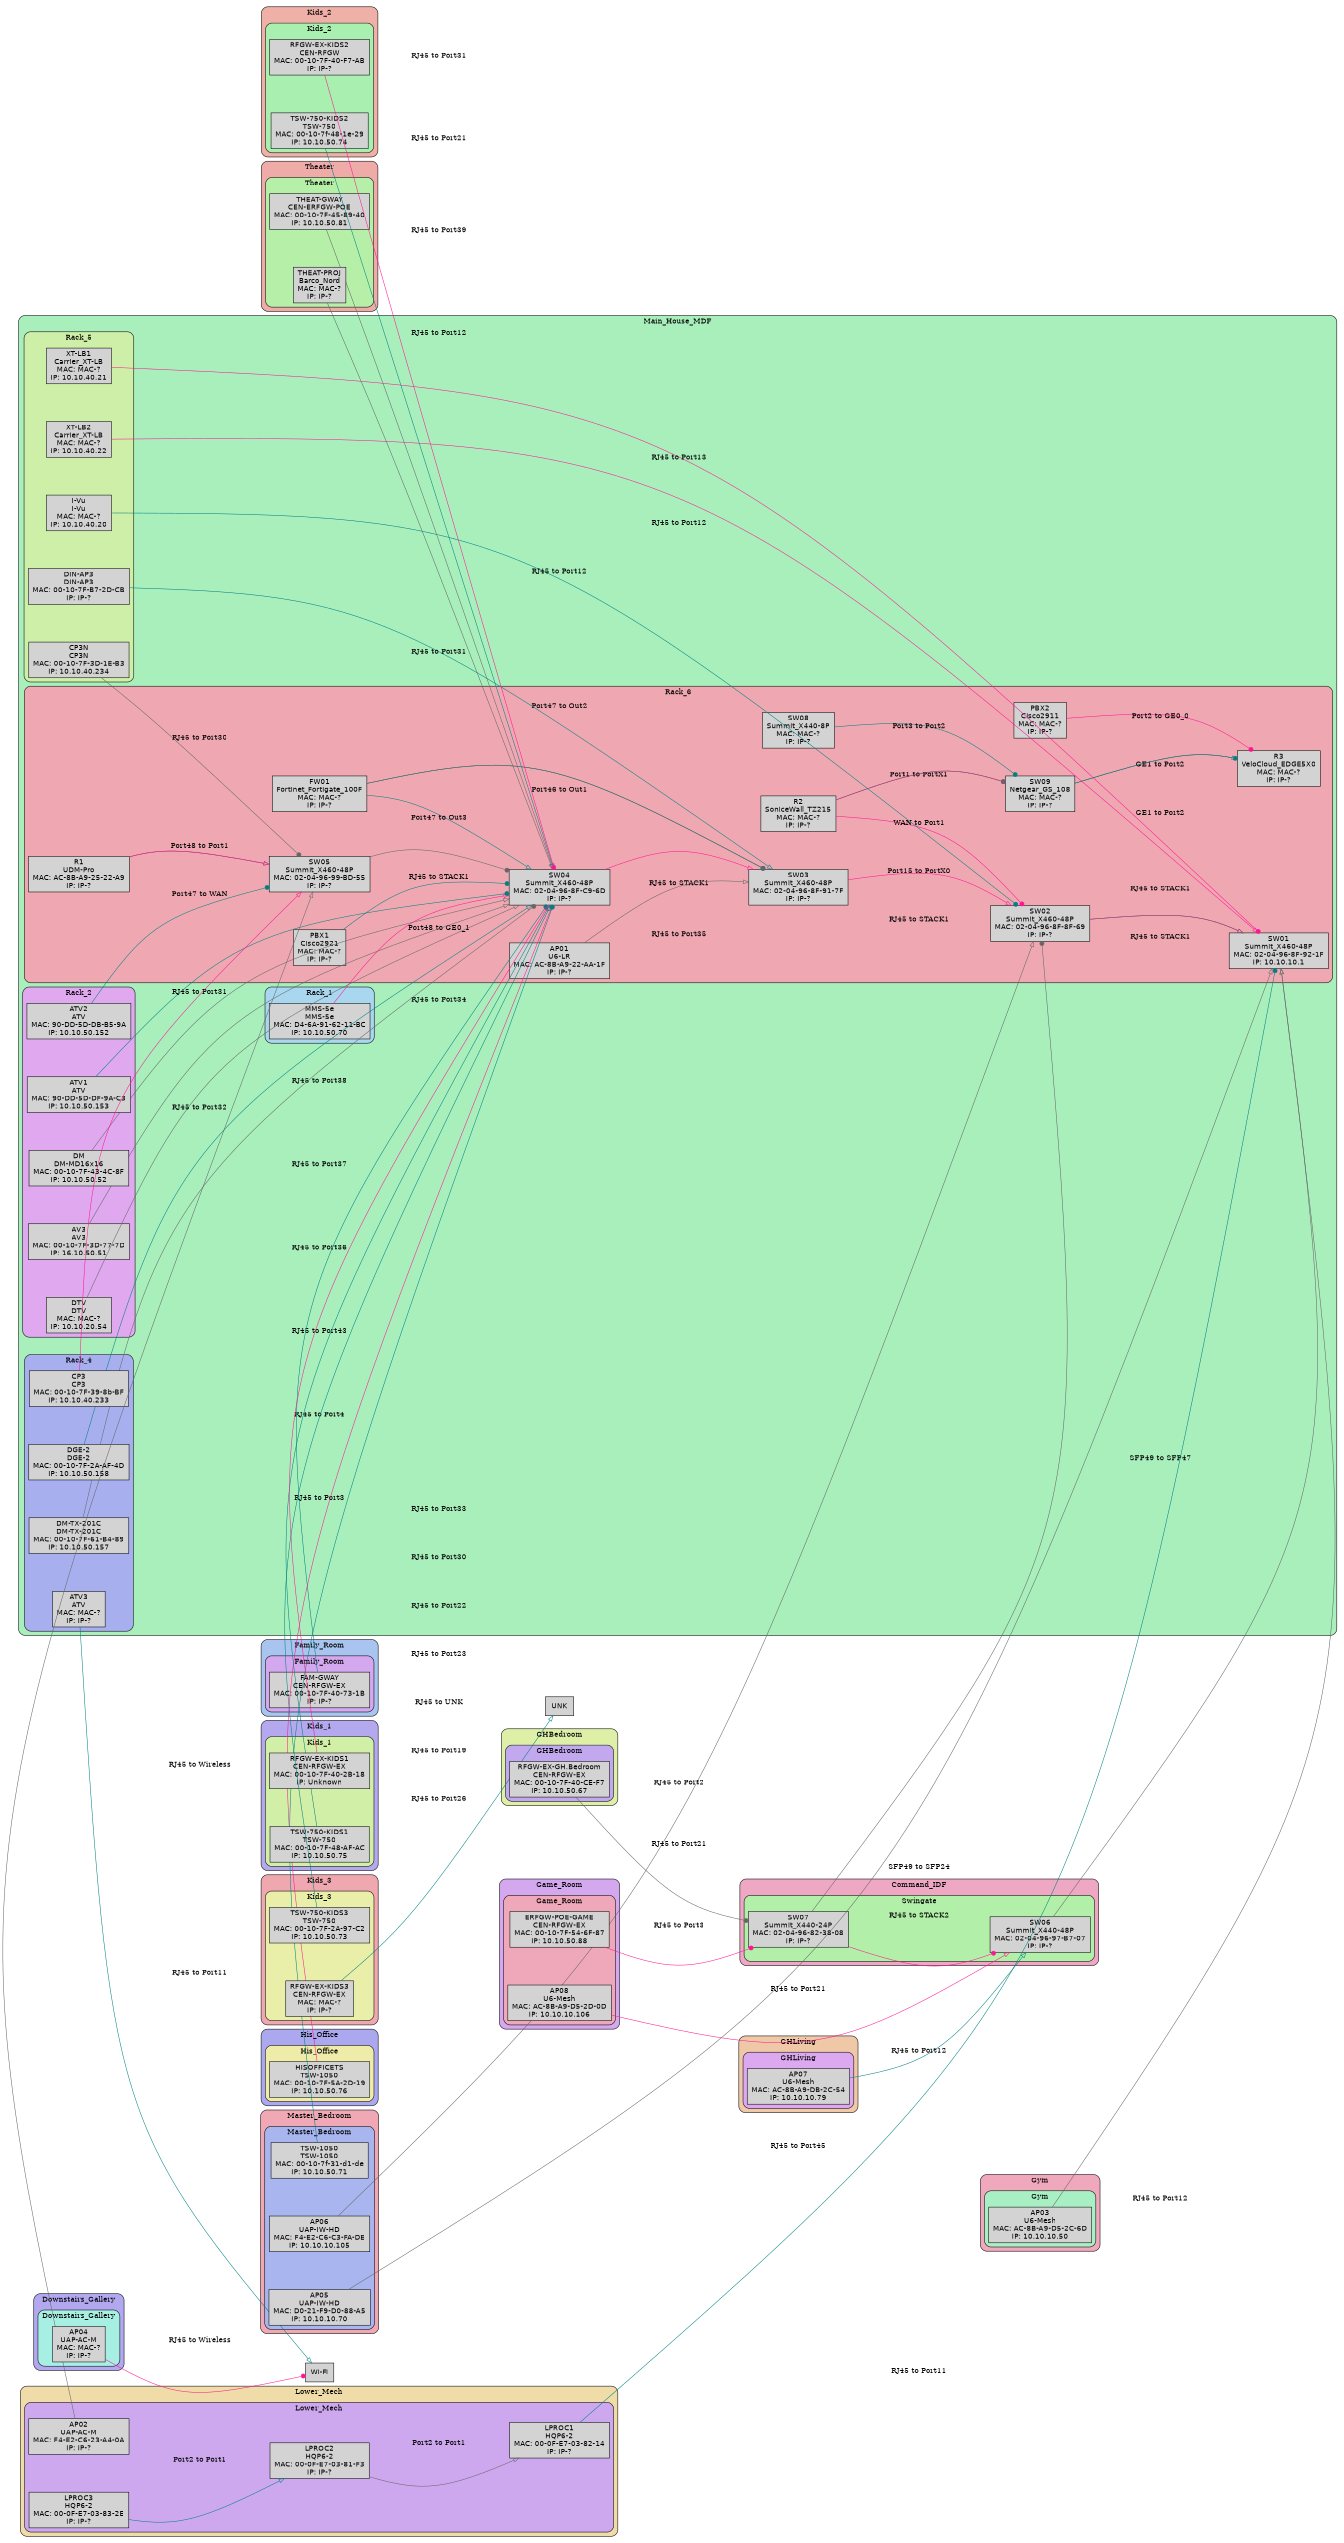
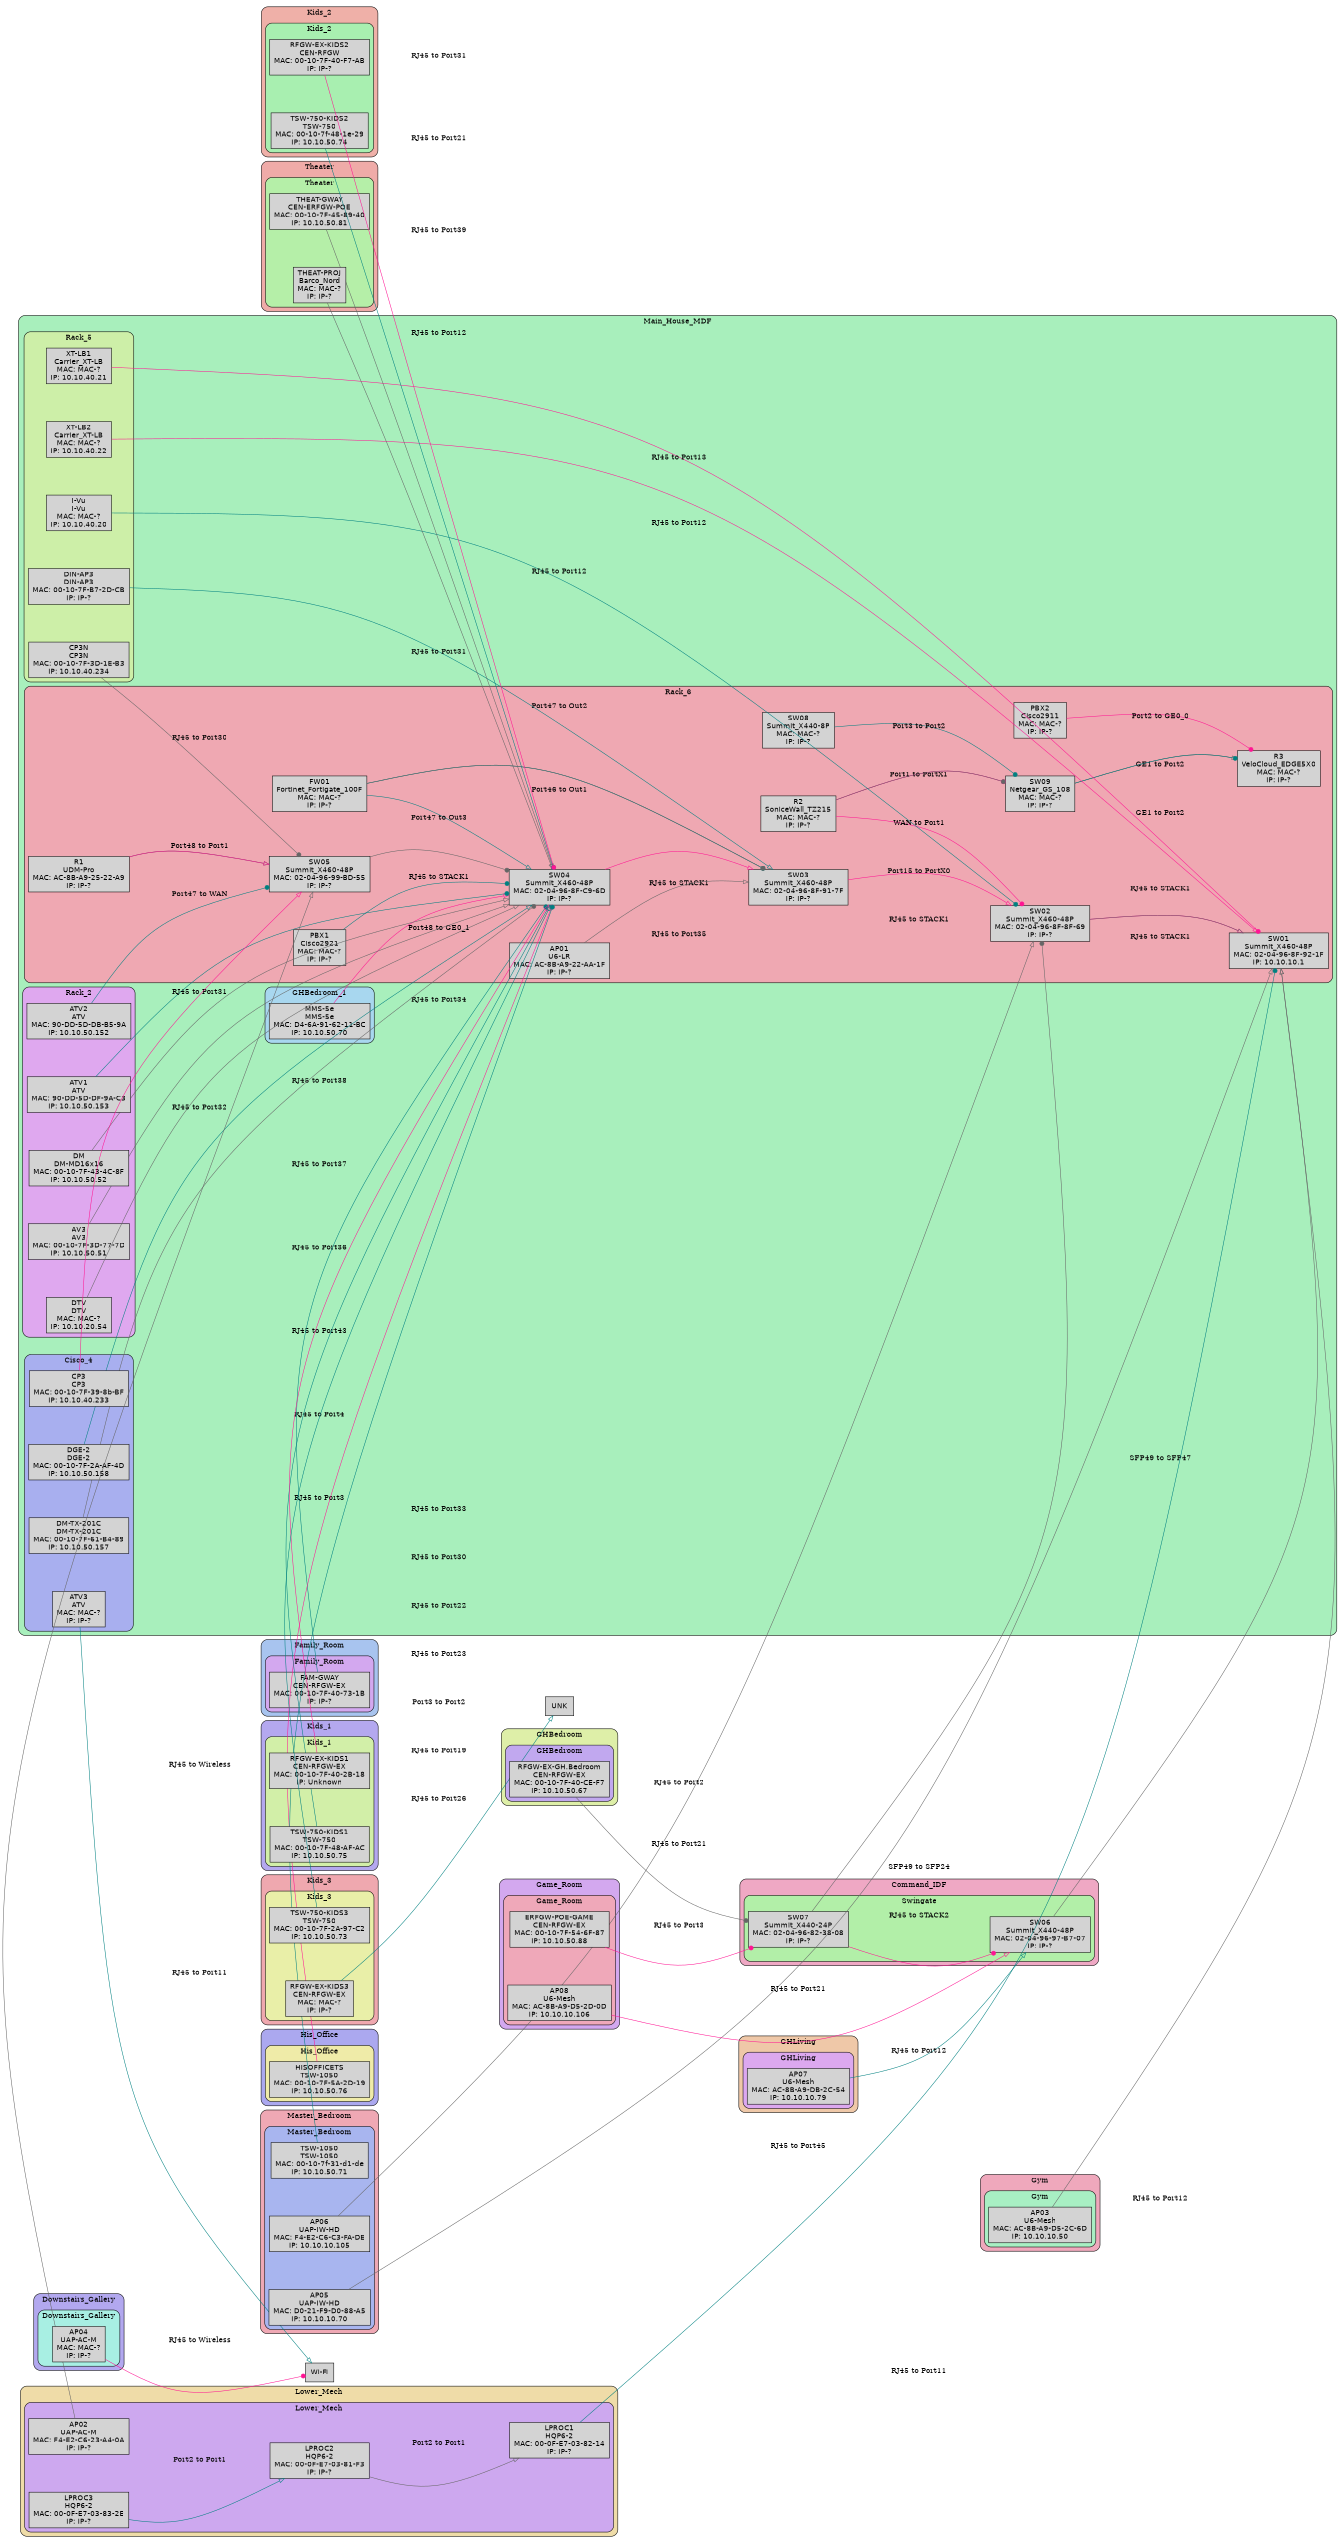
edge "TSW-750-KIDS2 TSW-750 MAC: 00-10-7f-48-1e-29 IP: 10.10.50.74" -> "SW04 Summit_X460-48P MAC: 02-04-96-8F-C9-6D IP: IP-?": arrowhead onormal -> dot
cluster "Rack_1": label "Rack_1" -> "GHBedroom_1"
node "AV3 AV3 MAC: 00-10-7F-3D-77-7D IP: 16.10.50.51": label "AV3 AV3 MAC: 00-10-7F-3D-77-7D IP: 16.10.50.51" -> "AV3 AV3 MAC: 00-10-7F-3D-77-7D IP: 10.10.50.51"
cluster "Rack_4": label "Rack_4" -> "Cisco_4"
edge "RFGW-EX-KIDS3 CEN-RFGW-EX MAC: MAC-? IP: IP-?" -> "UNK": label "RJ45 to UNK" -> "Port3 to Port2"
